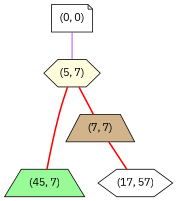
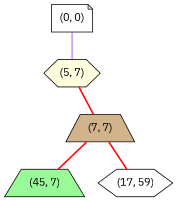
edge "(5, 7)" -- "(45, 7)": now "(7, 7)" -- "(45, 7)"
node "(17, 57)": label "(17, 57)" -> "(17, 59)"
